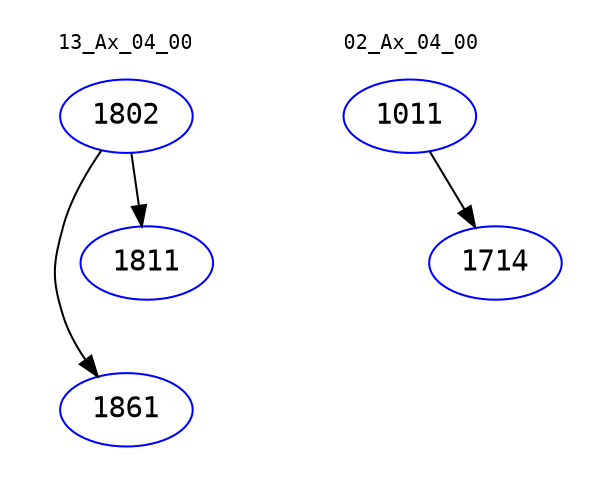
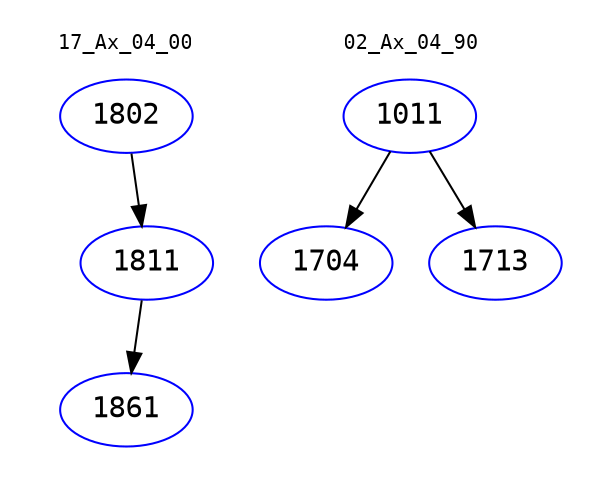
cluster "13_Ax_04_00": label "13_Ax_04_00" -> "17_Ax_04_00"
cluster "02_Ax_04_00": label "02_Ax_04_00" -> "02_Ax_04_90"
edge "1802" -> "1861": now "1811" -> "1861"
node "1704": added
node "1714": label "1714" -> "1713"
